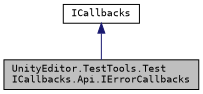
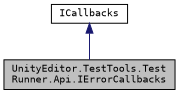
node "UnityEditor.TestTools.Test ICallbacks.Api.IErrorCallbacks": label "UnityEditor.TestTools.Test ICallbacks.Api.IErrorCallbacks" -> "UnityEditor.TestTools.Test Runner.Api.IErrorCallbacks"
